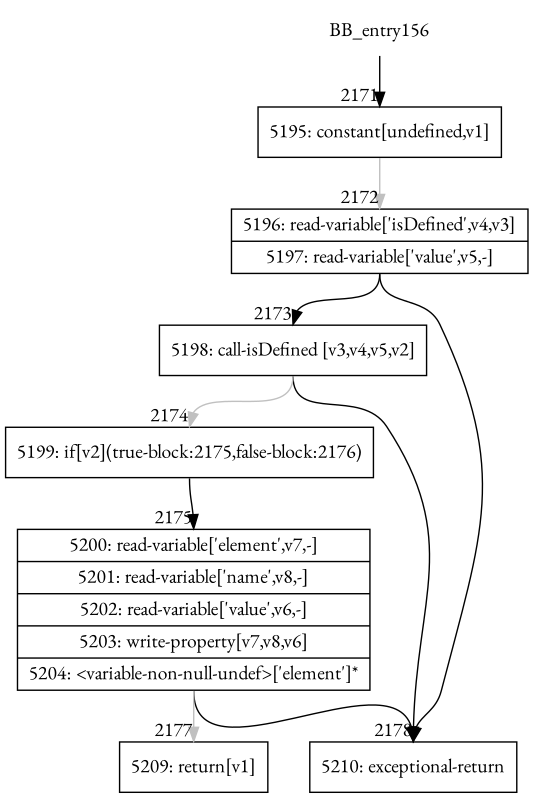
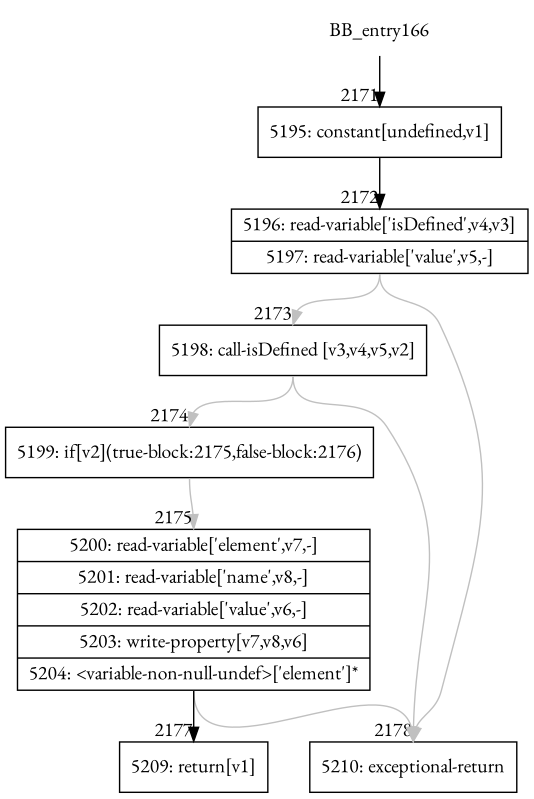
node "BB_entry156": label "BB_entry156" -> "BB_entry166"
edge "5195: constant[undefined,v1]" -> "5196: read-variable['isDefined',v4,v3]": color gray -> black
edge "5196: read-variable['isDefined',v4,v3]" -> "5198: call-isDefined [v3,v4,v5,v2]": color black -> gray
edge "5196: read-variable['isDefined',v4,v3]" -> "5210: exceptional-return": color black -> gray
edge "5199: if[v2](true-block:2175,false-block:2176)" -> "5200: read-variable['element',v7,-]": color black -> gray
edge "5198: call-isDefined [v3,v4,v5,v2]" -> "5210: exceptional-return": color black -> gray
edge "5200: read-variable['element',v7,-]" -> "5209: return[v1]": color gray -> black
edge "5200: read-variable['element',v7,-]" -> "5210: exceptional-return": color black -> gray
